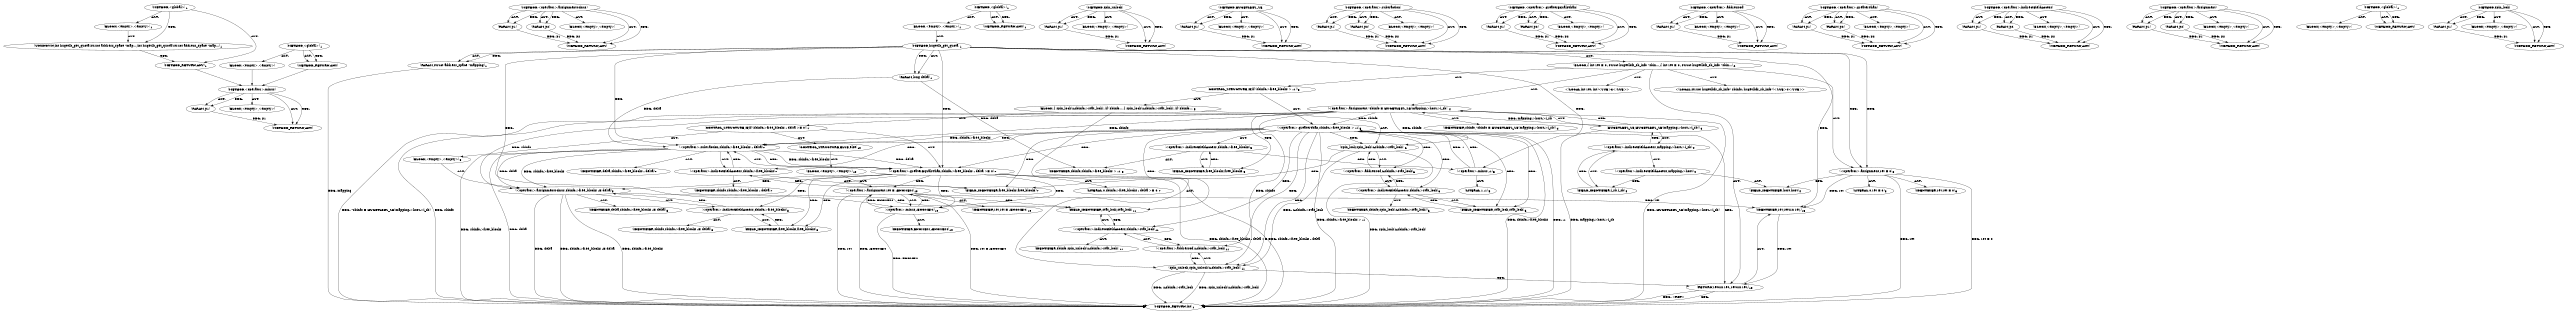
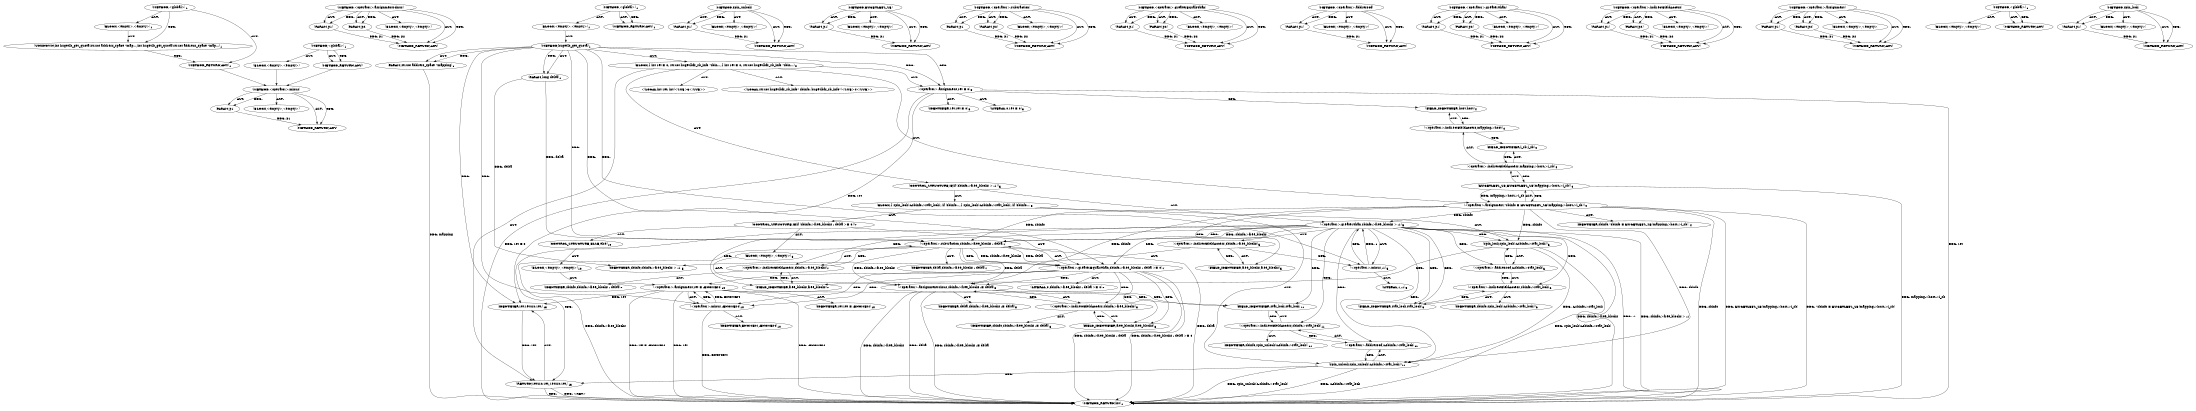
edge "(FIELD_IDENTIFIER,host,host)" -> "(<operator>.indirectFieldAccess,mapping->host)": added, label "CFG:"
edge "(<operator>.greaterThan,sbinfo->free_blocks > -1)" -> "(<operator>.minus,-1)": added, label "AST:"
